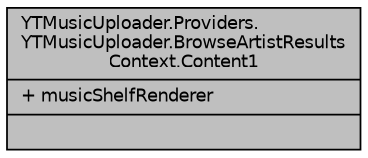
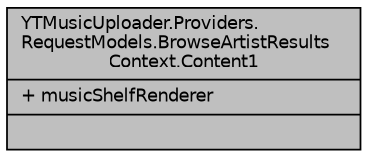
node "YTMusicUploader.Providers.": text "YTMusicUploader.BrowseArtistResults" -> "RequestModels.BrowseArtistResults"
